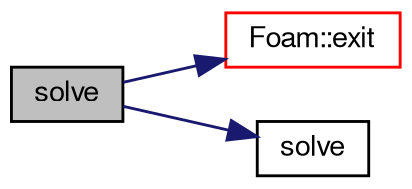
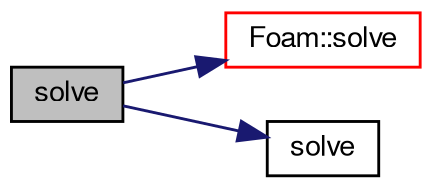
node "Foam::exit": label "Foam::exit" -> "Foam::solve"
